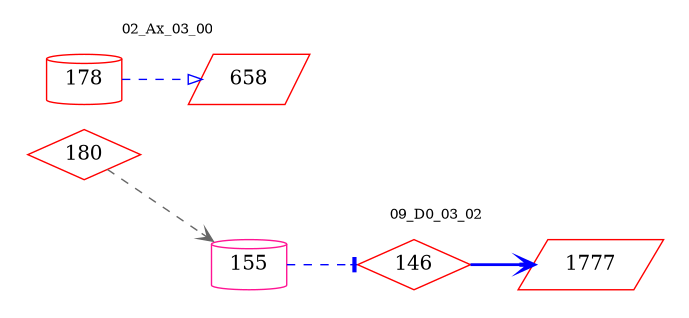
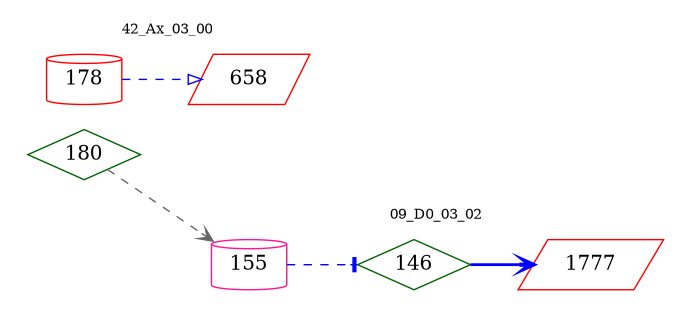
cluster "02_Ax_03_00": label "02_Ax_03_00" -> "42_Ax_03_00"
node "180": color red -> darkgreen
node "146": color red -> darkgreen
